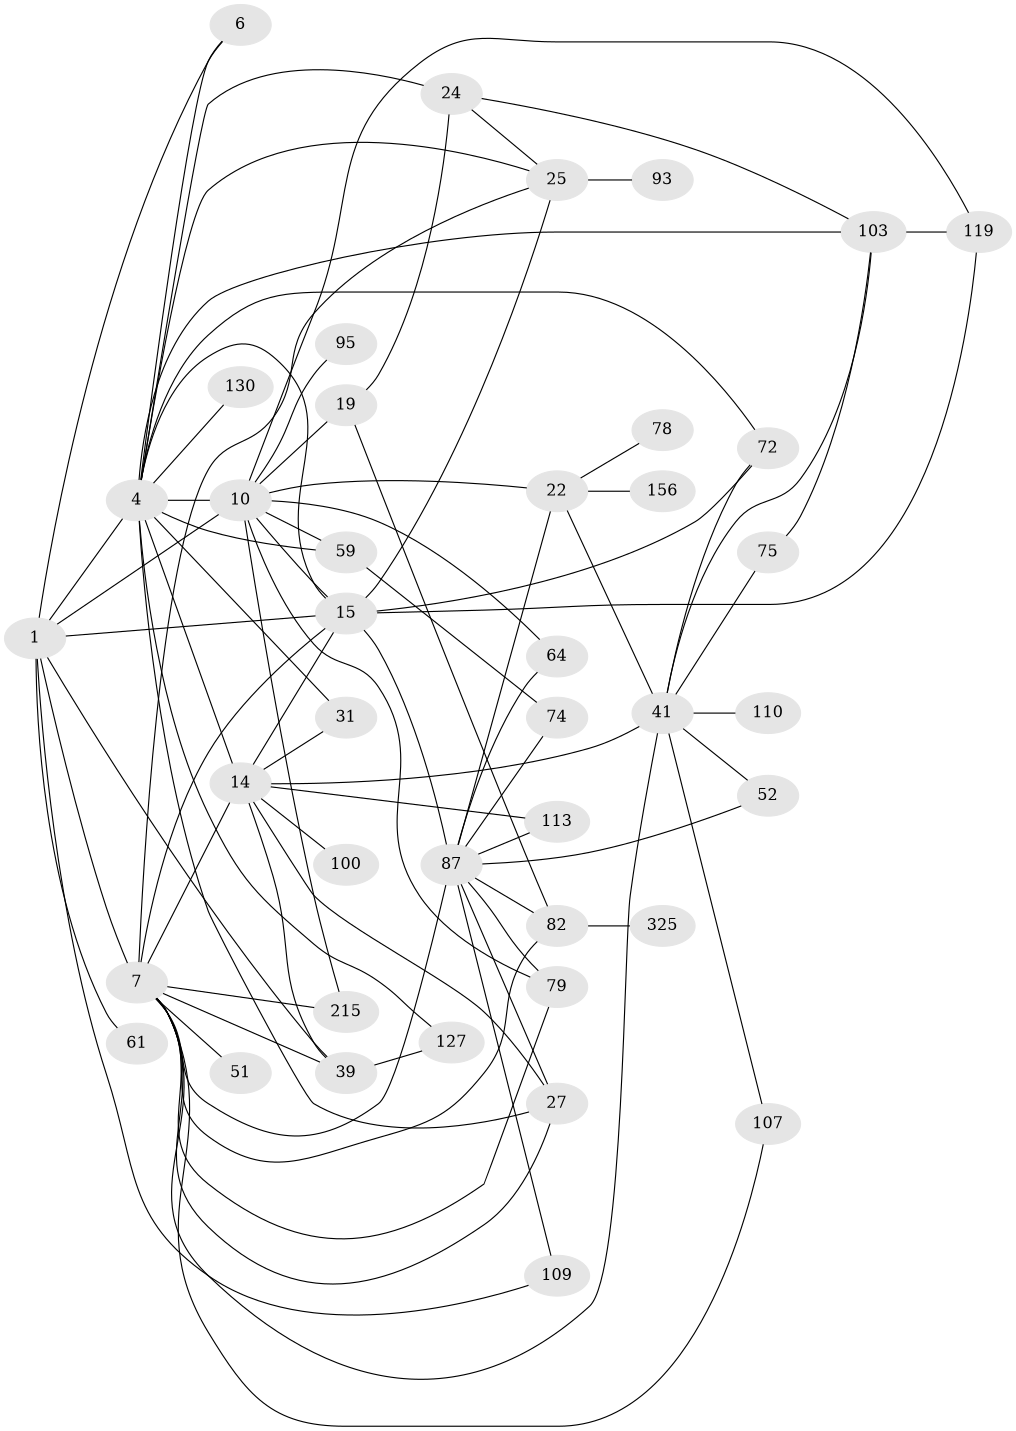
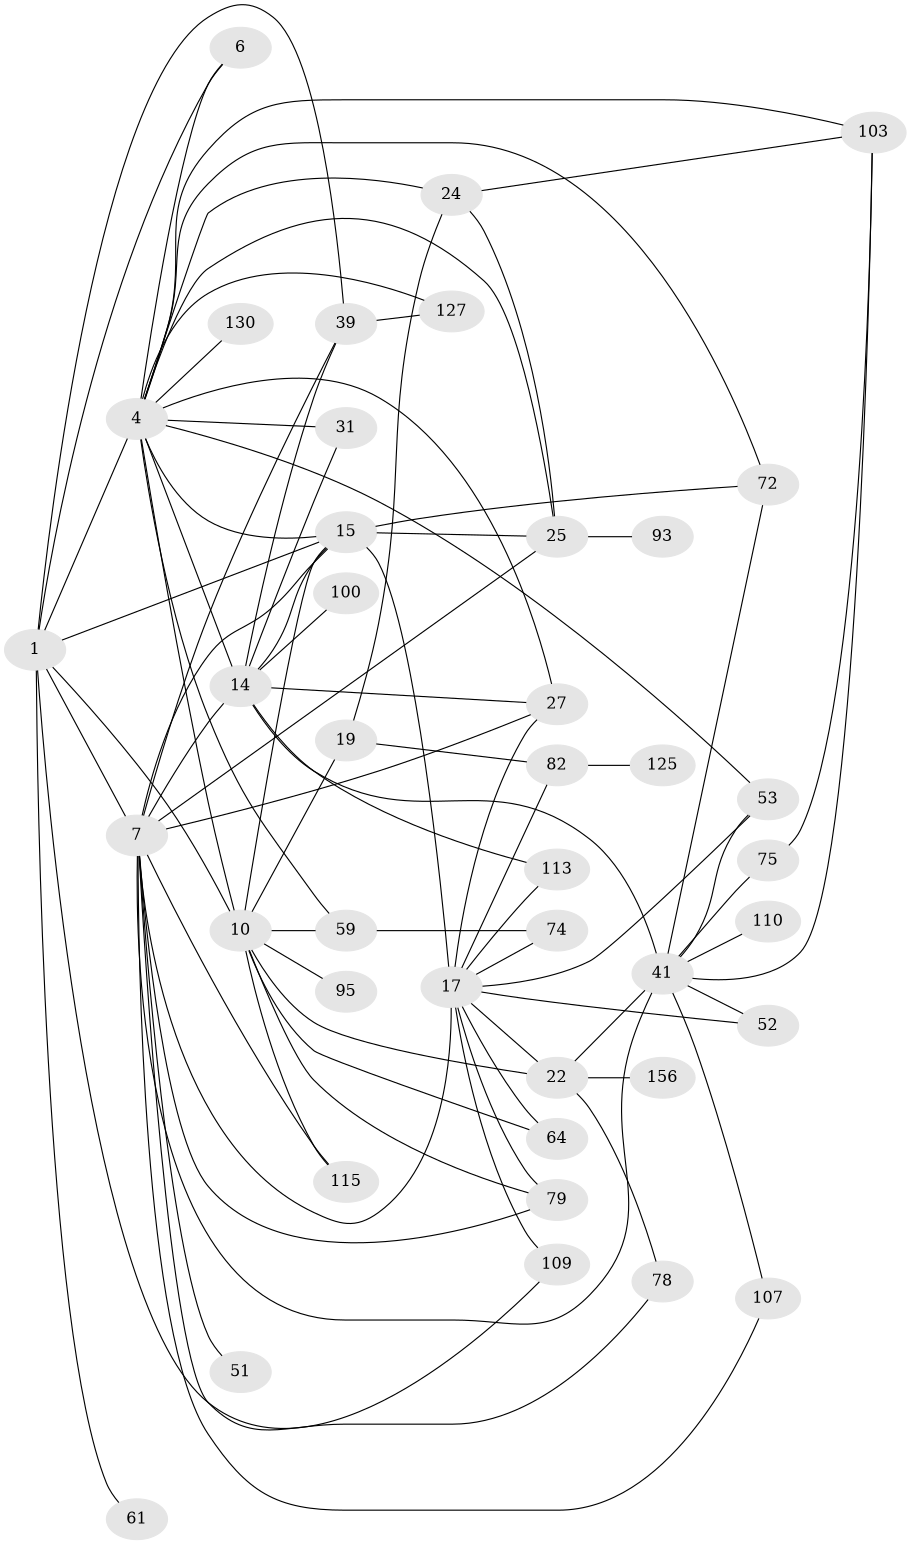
node "119": removed
node "53": added
node "87": label "87" -> "17"
node "325": label "325" -> "125"
node "215": label "215" -> "115"
edge "82" -- "7": now "78" -- "7"
